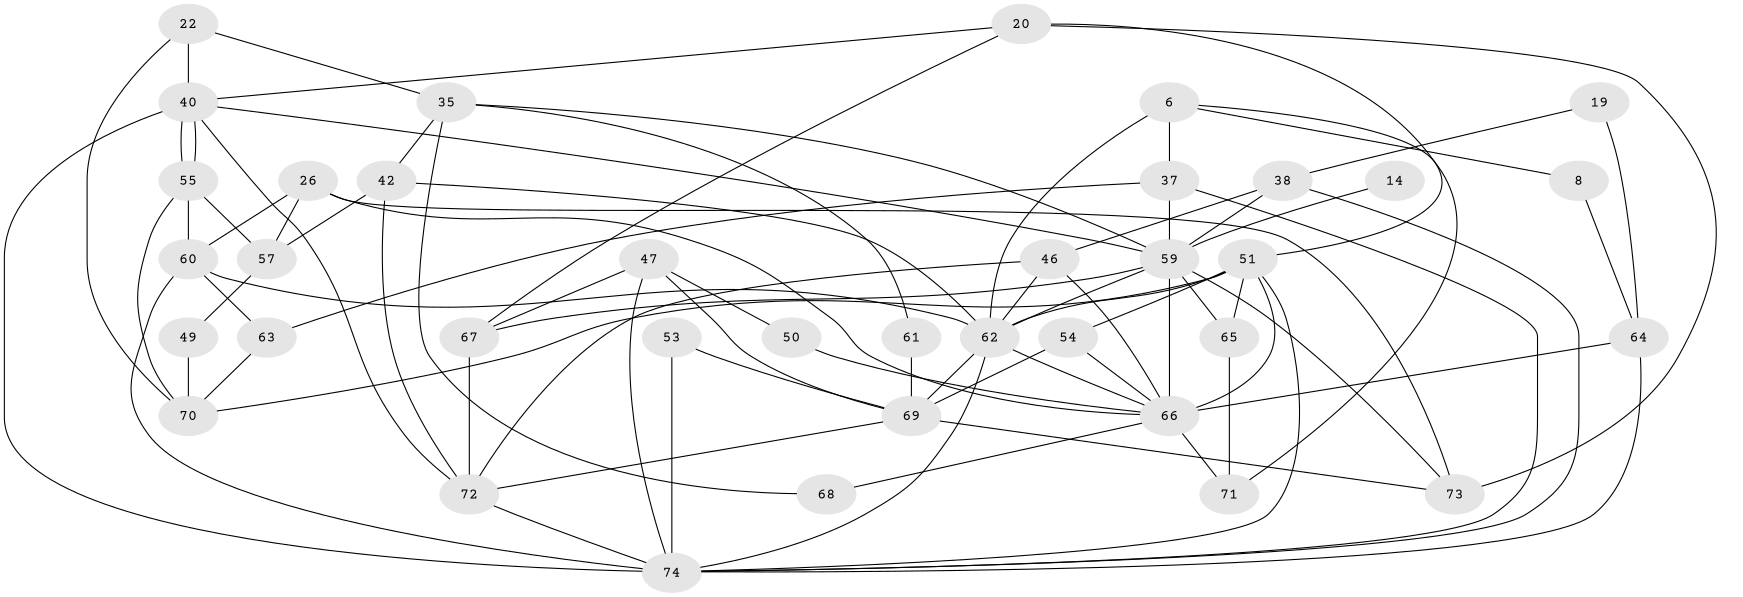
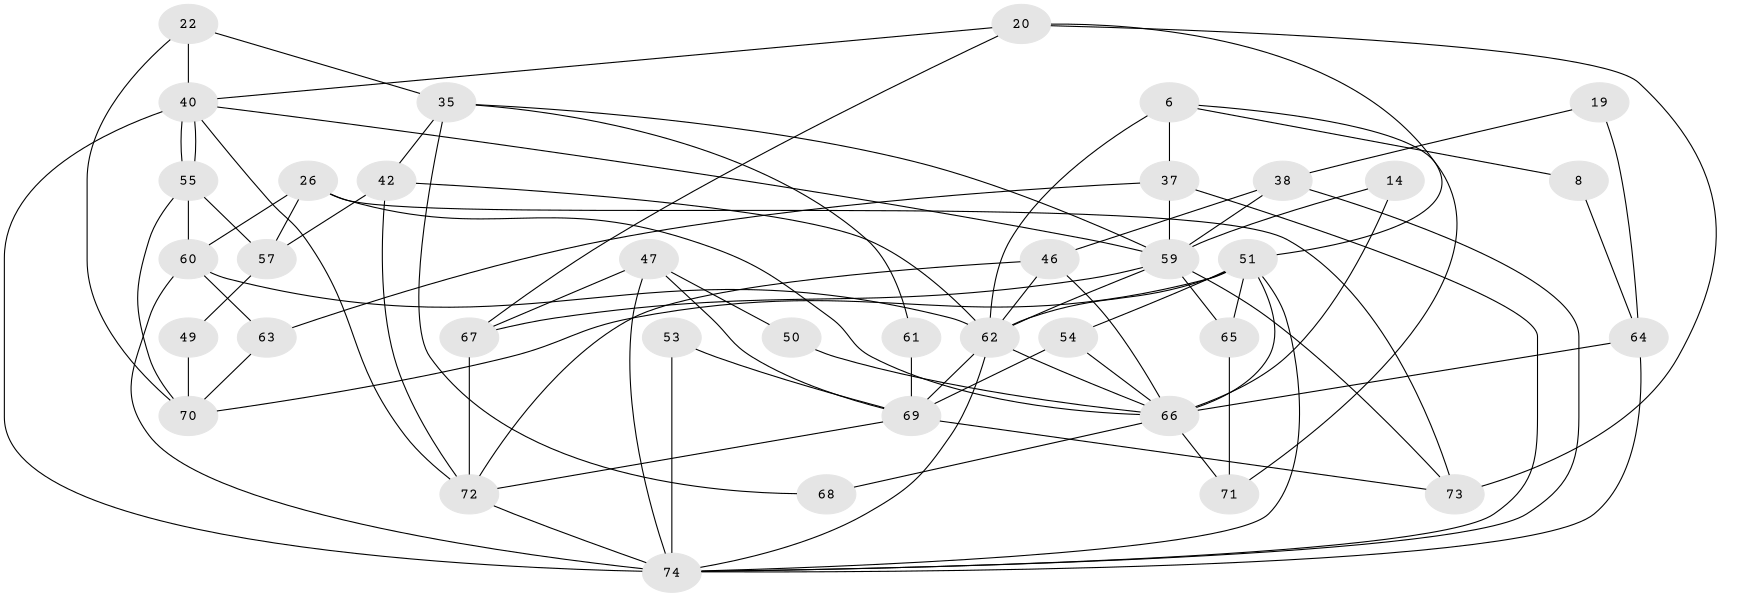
edge "59" -- "66": now "14" -- "66"
